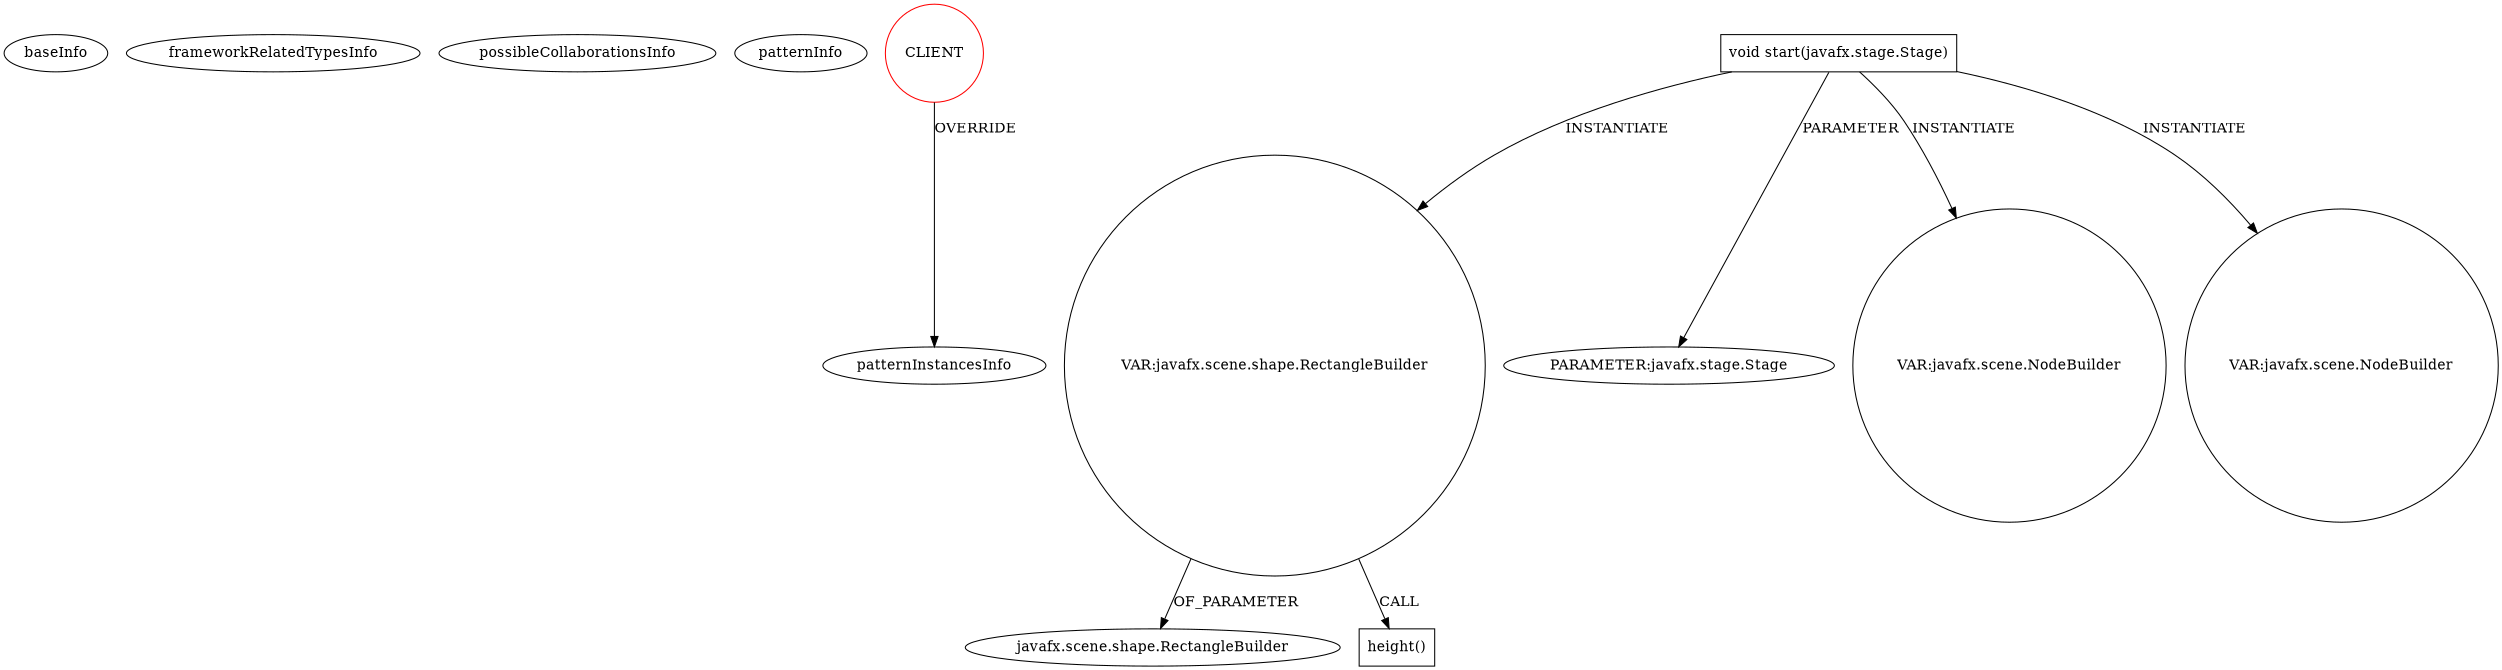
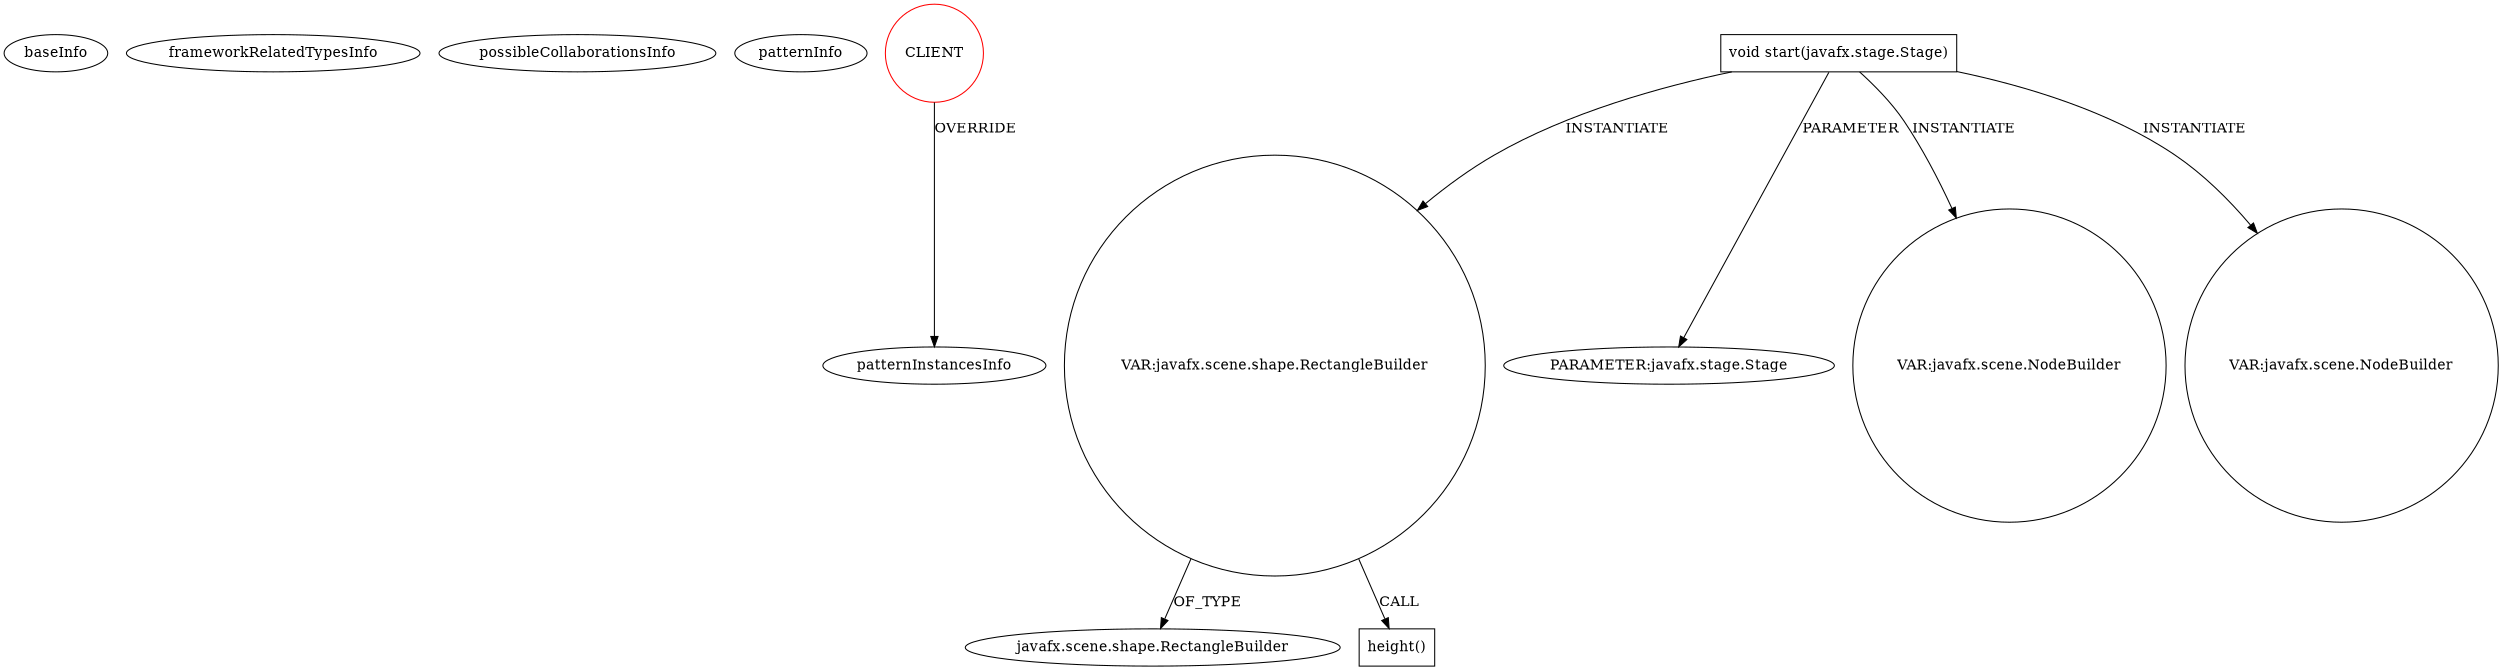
edge "VAR:javafx.scene.shape.RectangleBuilder" -> "javafx.scene.shape.RectangleBuilder": label "OF_PARAMETER" -> "OF_TYPE"
